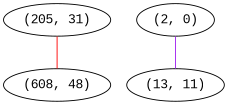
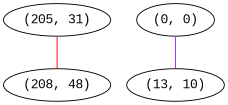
node "(2, 0)": label "(2, 0)" -> "(0, 0)"
node "(608, 48)": label "(608, 48)" -> "(208, 48)"
node "(13, 11)": label "(13, 11)" -> "(13, 10)"
